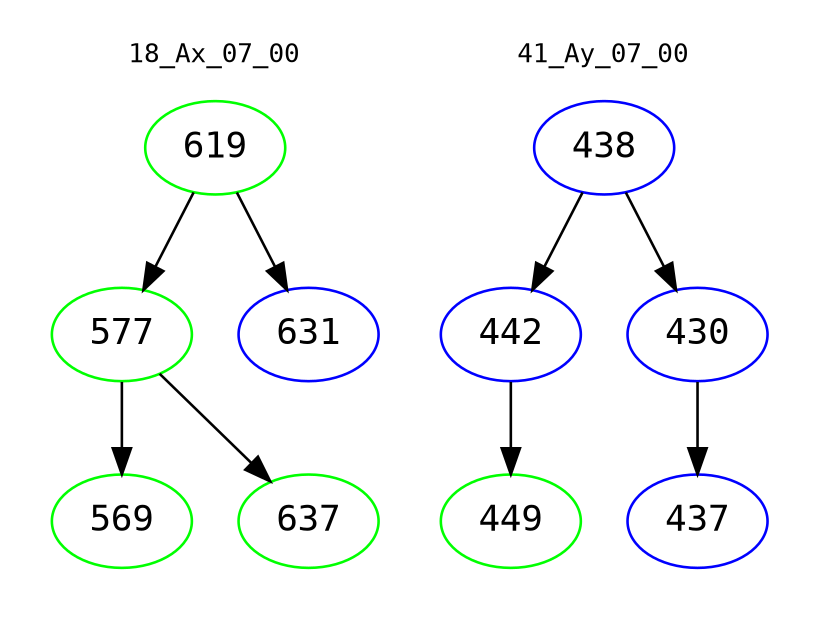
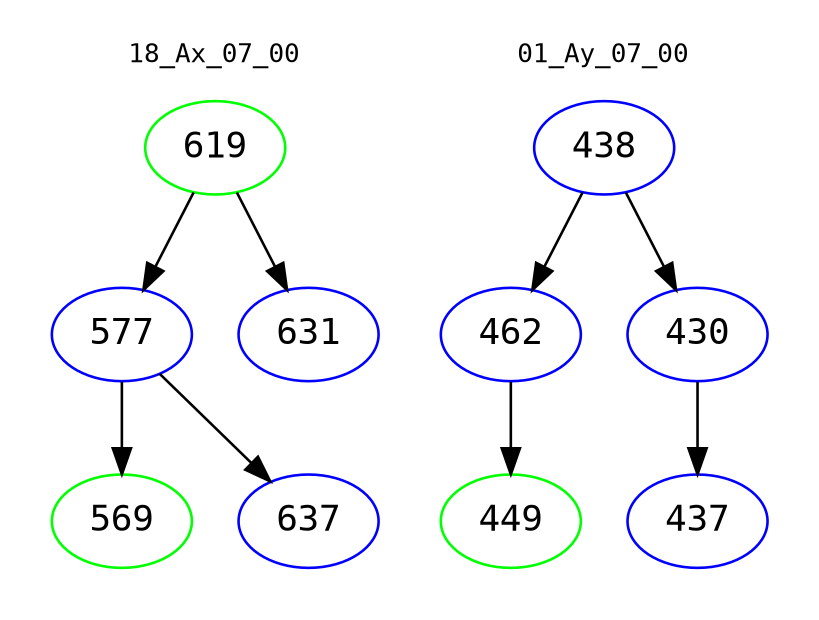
cluster "41_Ay_07_00": label "41_Ay_07_00" -> "01_Ay_07_00"
node "577": color green -> blue
node "442": label "442" -> "462"
node "637": color green -> blue
